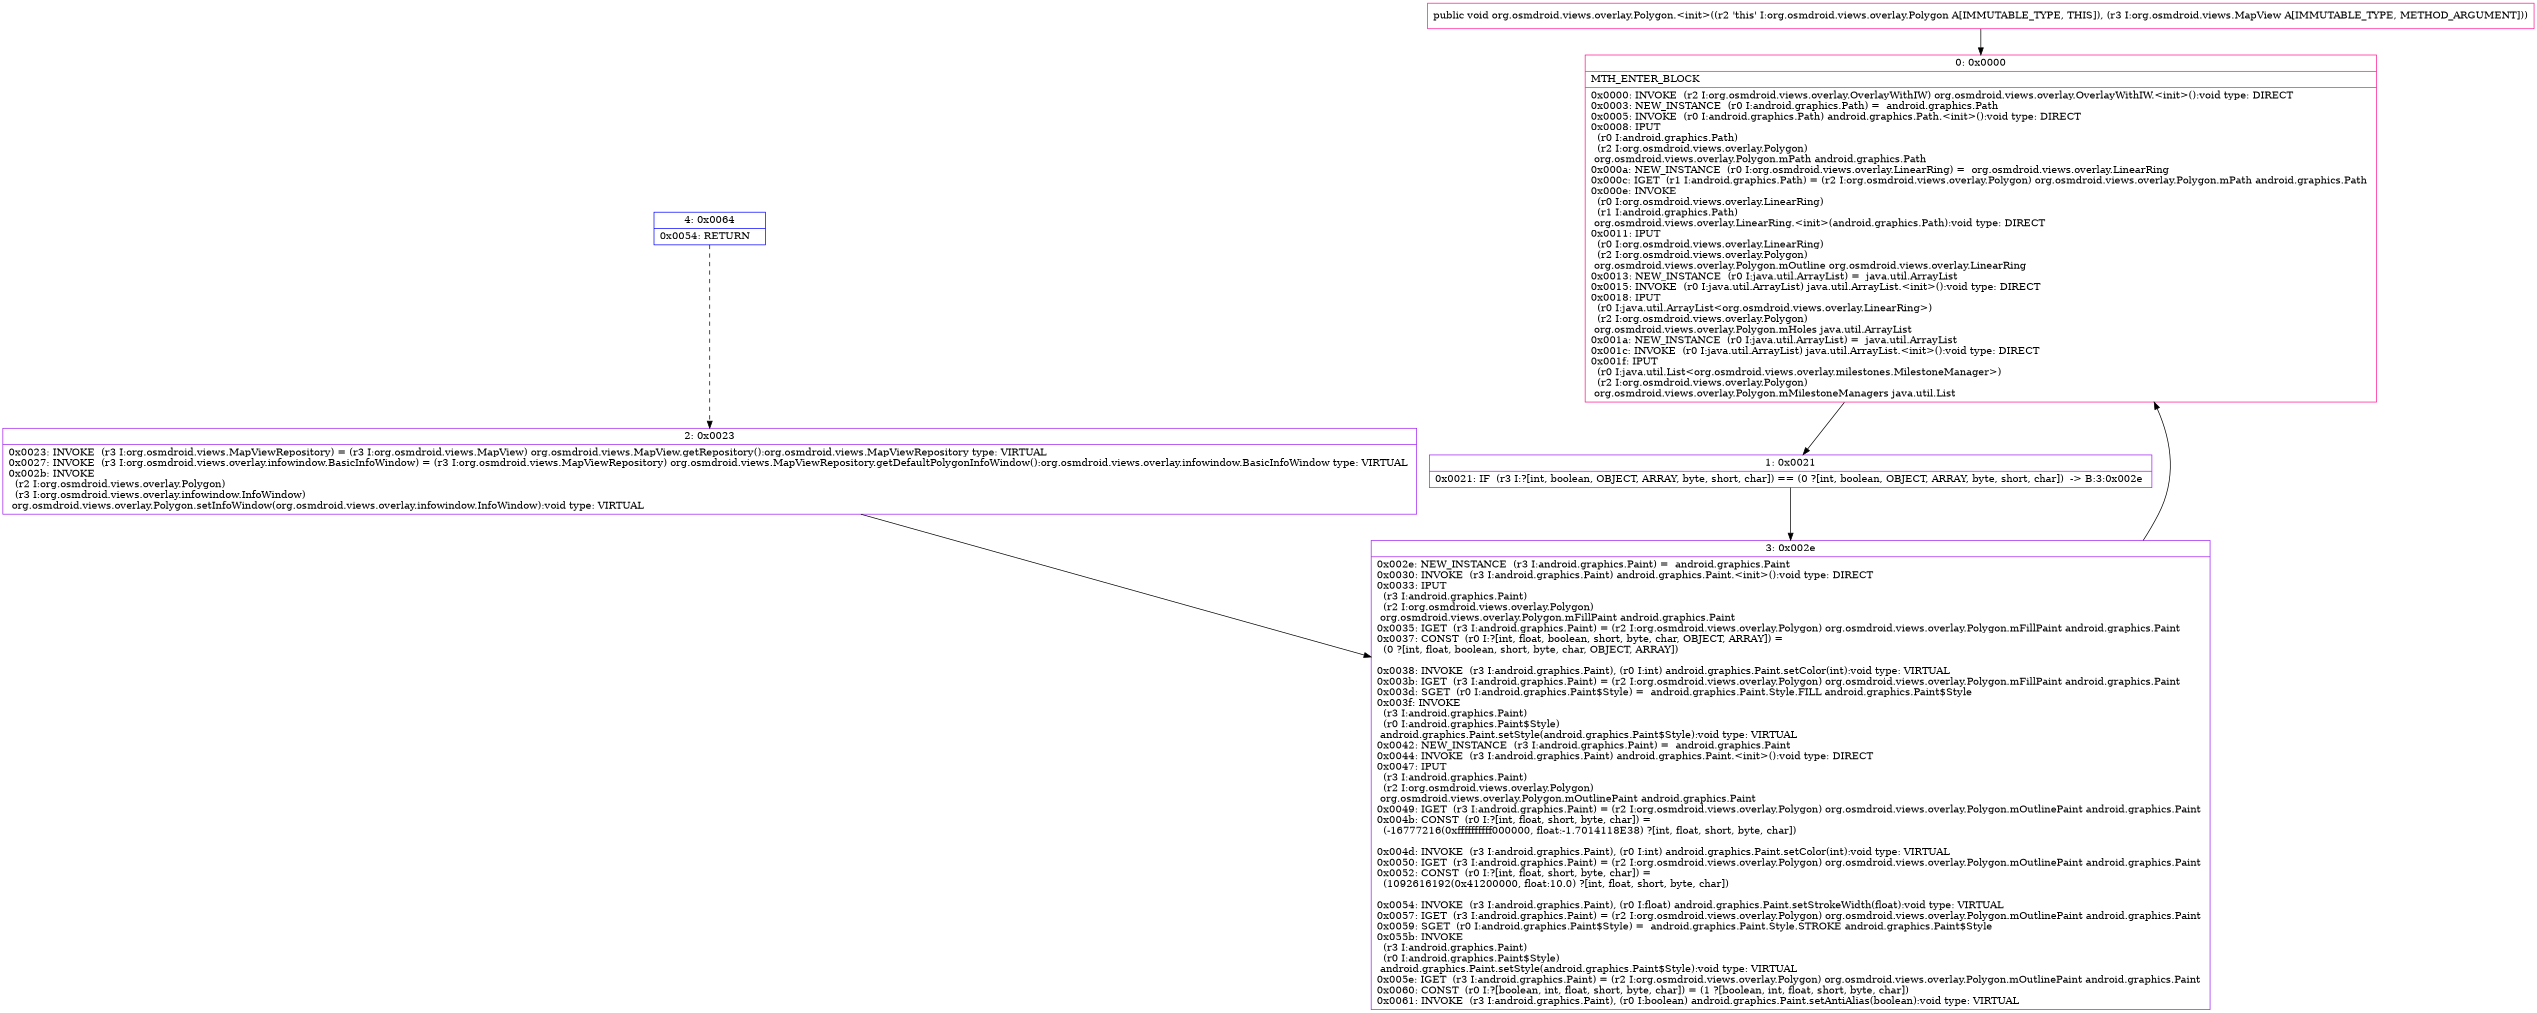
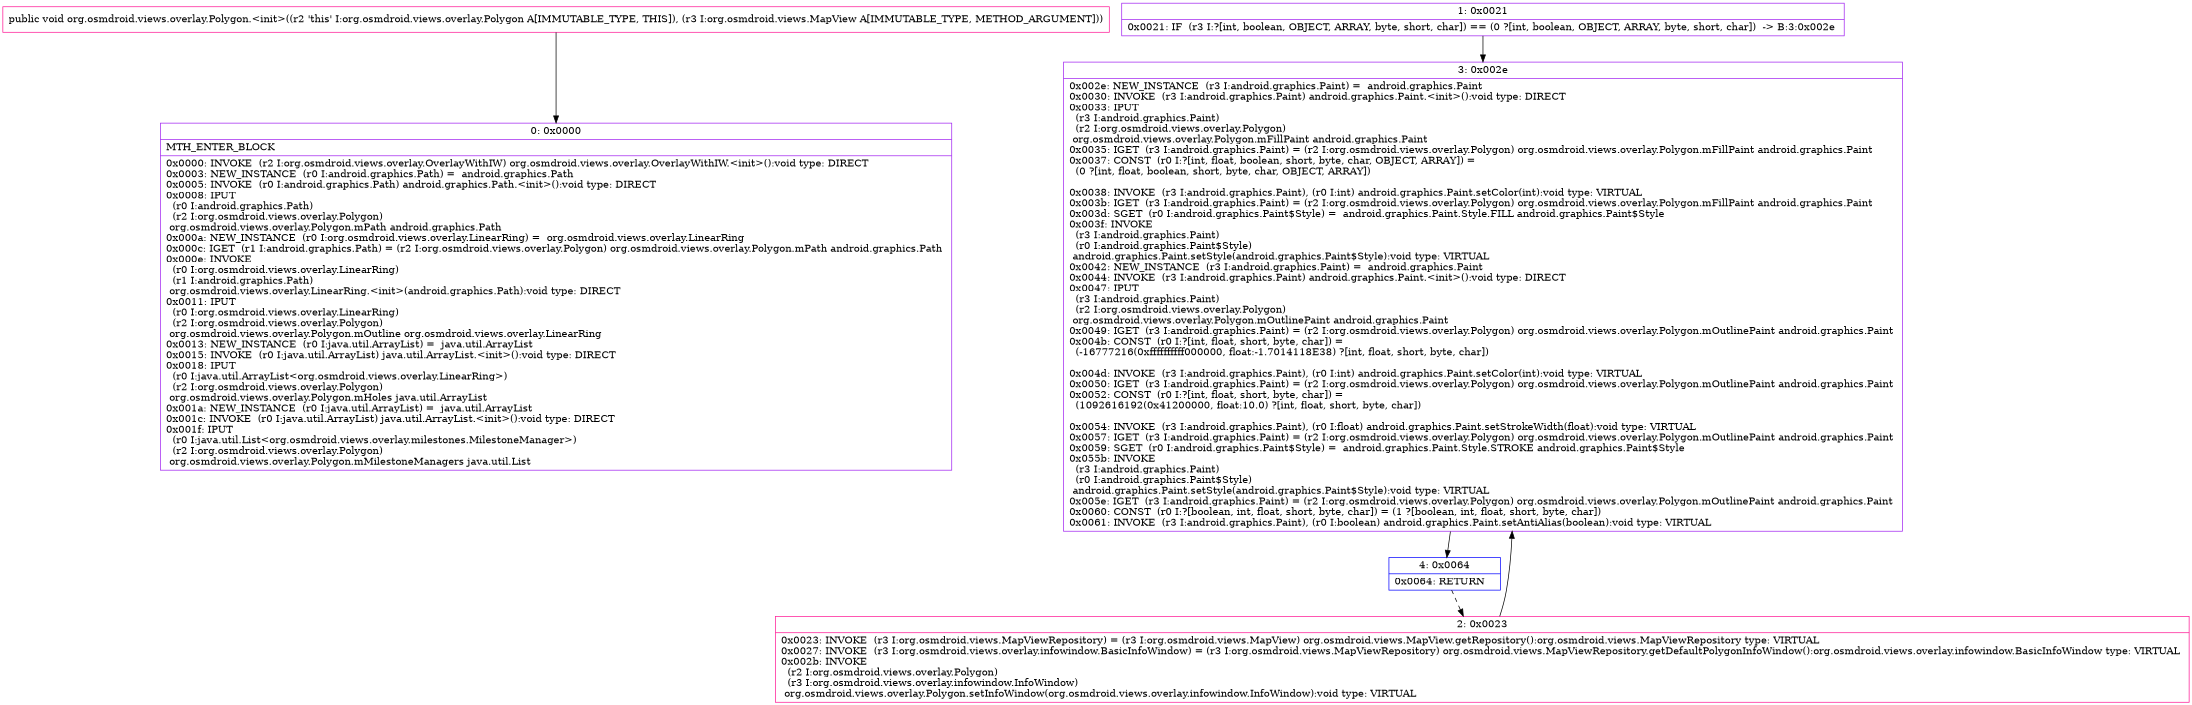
node "0: 0x0000": color deeppink -> purple
node "4: 0x0064": text "0x0054: RETURN" -> "0x0064: RETURN"
edge "0: 0x0000" -> "1: 0x0021": removed
node "2: 0x0023": color purple -> deeppink
edge "3: 0x002e" -> "0: 0x0000": now "3: 0x002e" -> "4: 0x0064"
